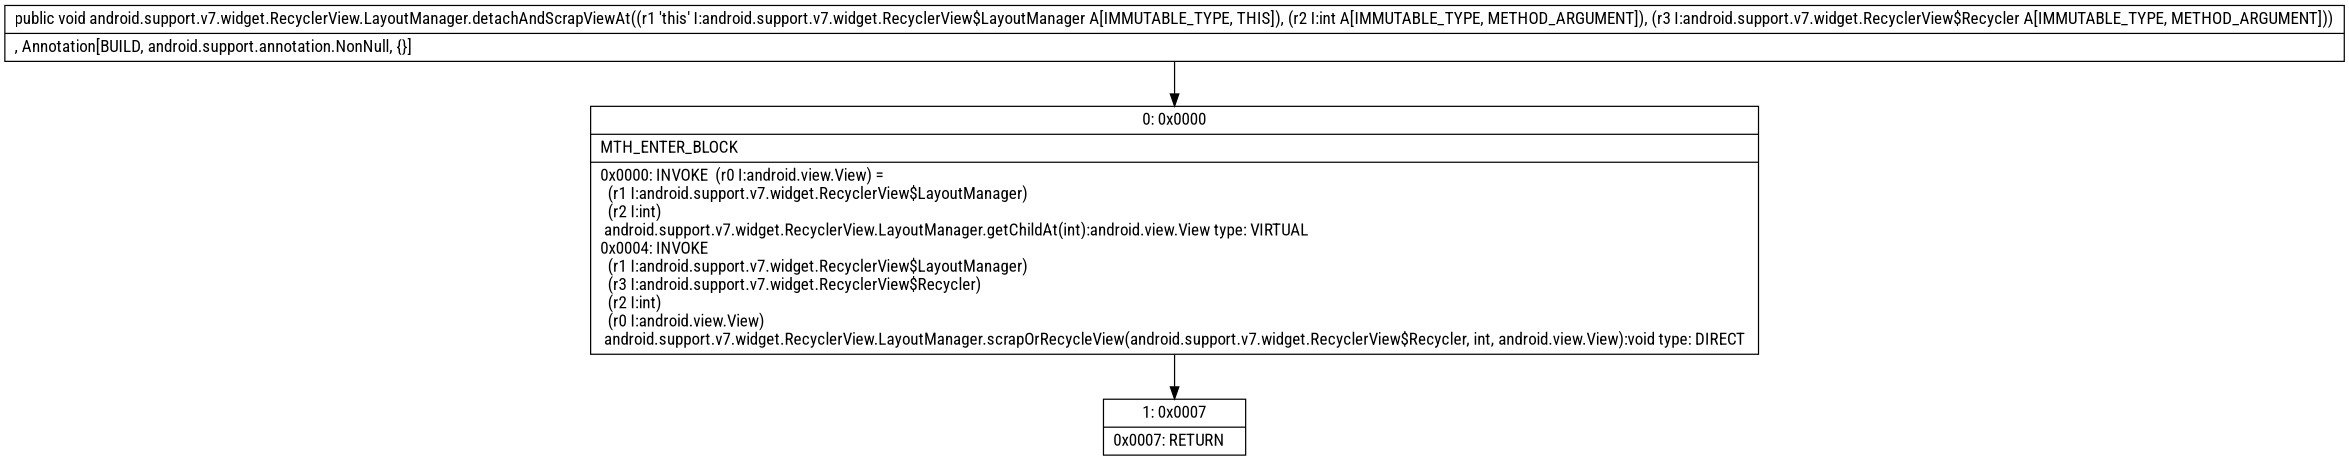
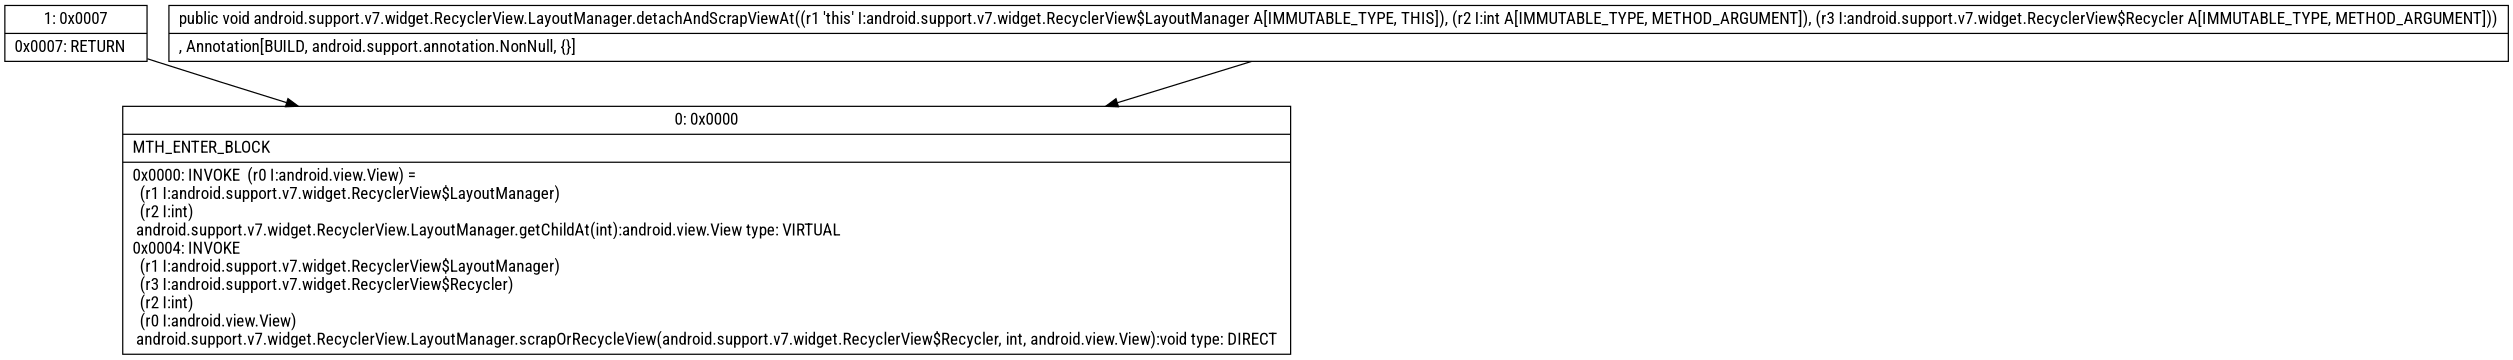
edge "0: 0x0000" -> "1: 0x0007": reversed
